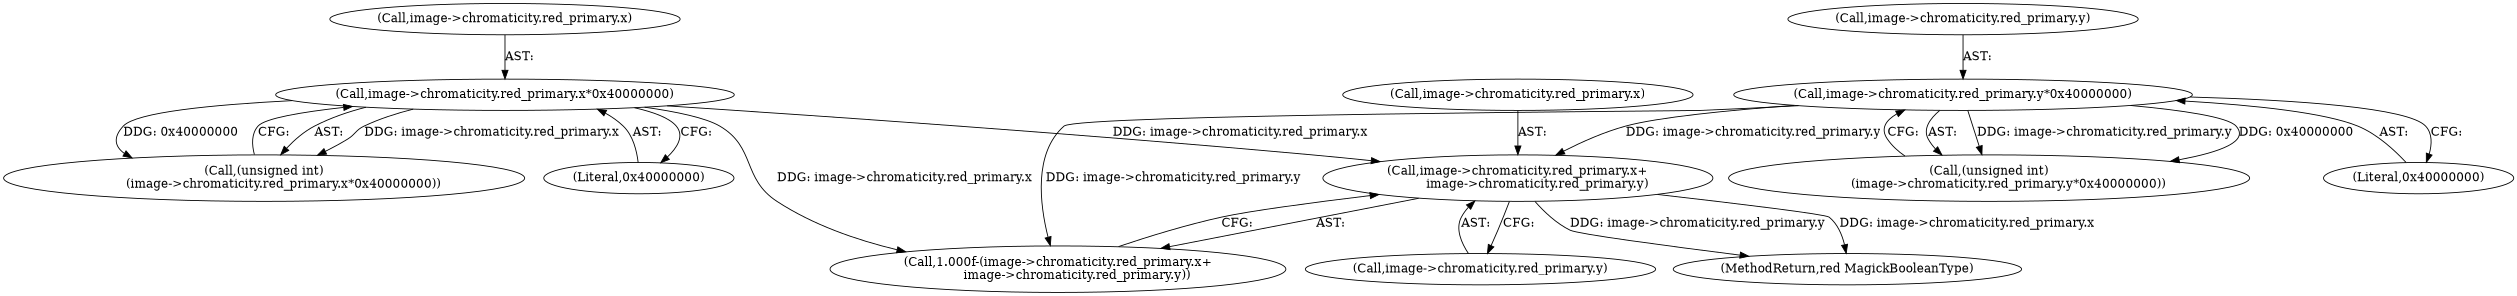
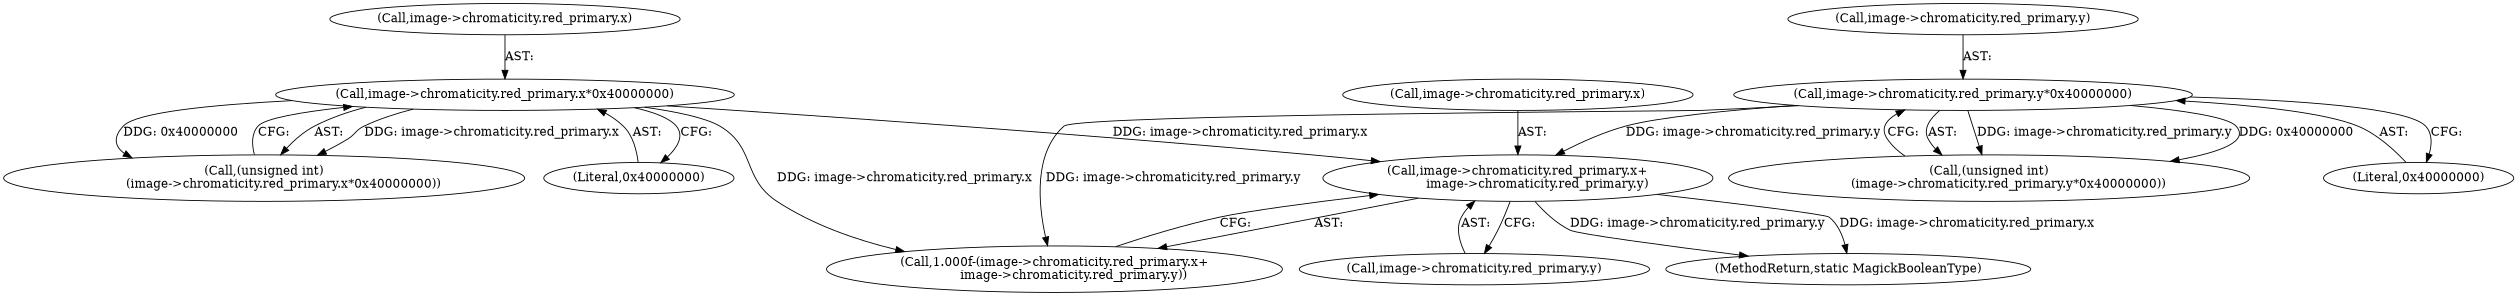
node "(MethodReturn,red MagickBooleanType)": label "(MethodReturn,red MagickBooleanType)" -> "(MethodReturn,static MagickBooleanType)"
